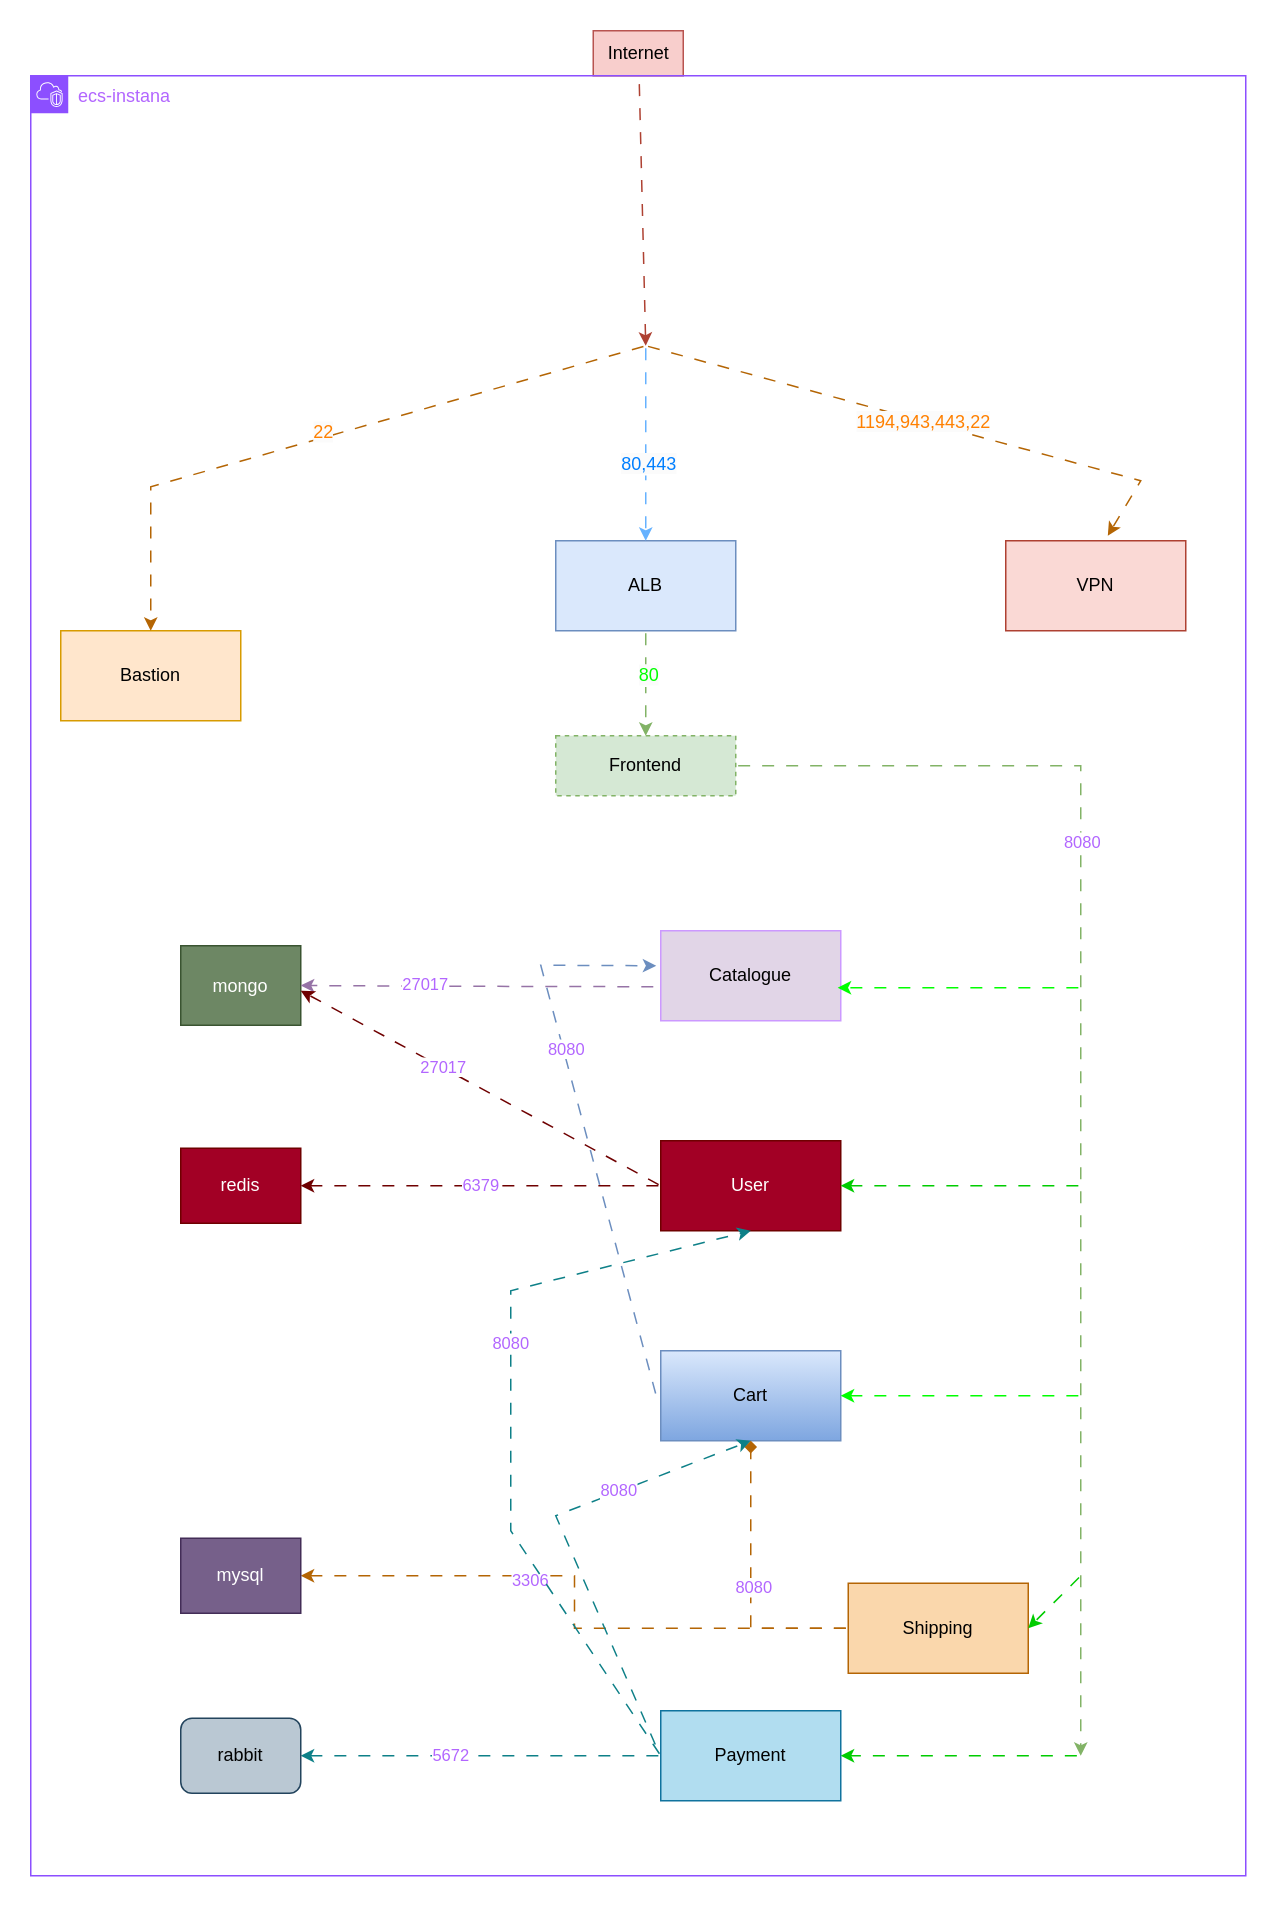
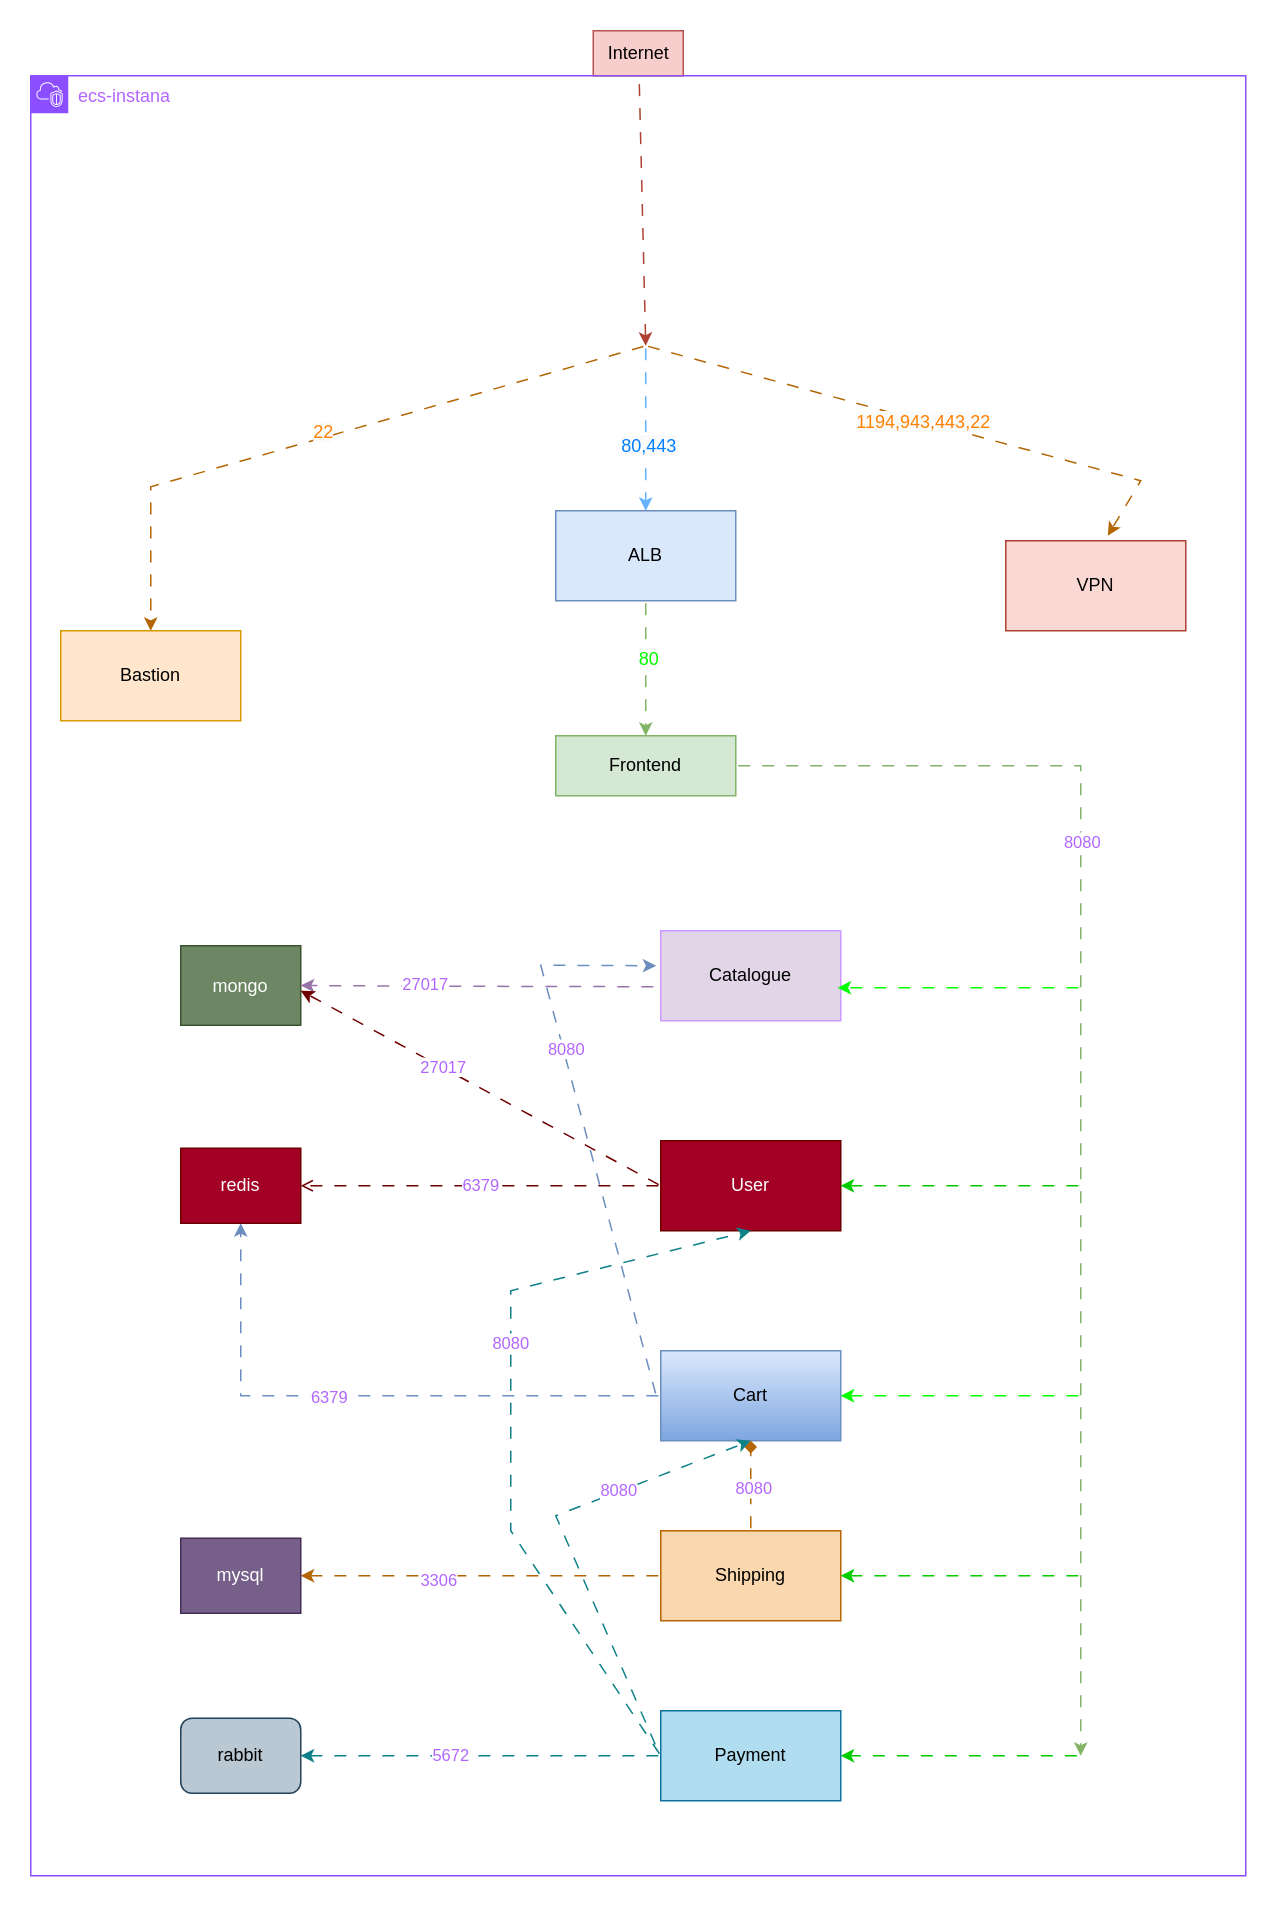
node "ALB": moved (646, 586) -> (646, 556)
node "Frontend": style dashed -> solid
edge "User" -> "redis": arrowhead classic -> open
edge "Cart" -> "redis": added, label "6379"
node "Shipping": moved (938, 1628) -> (751, 1576)
